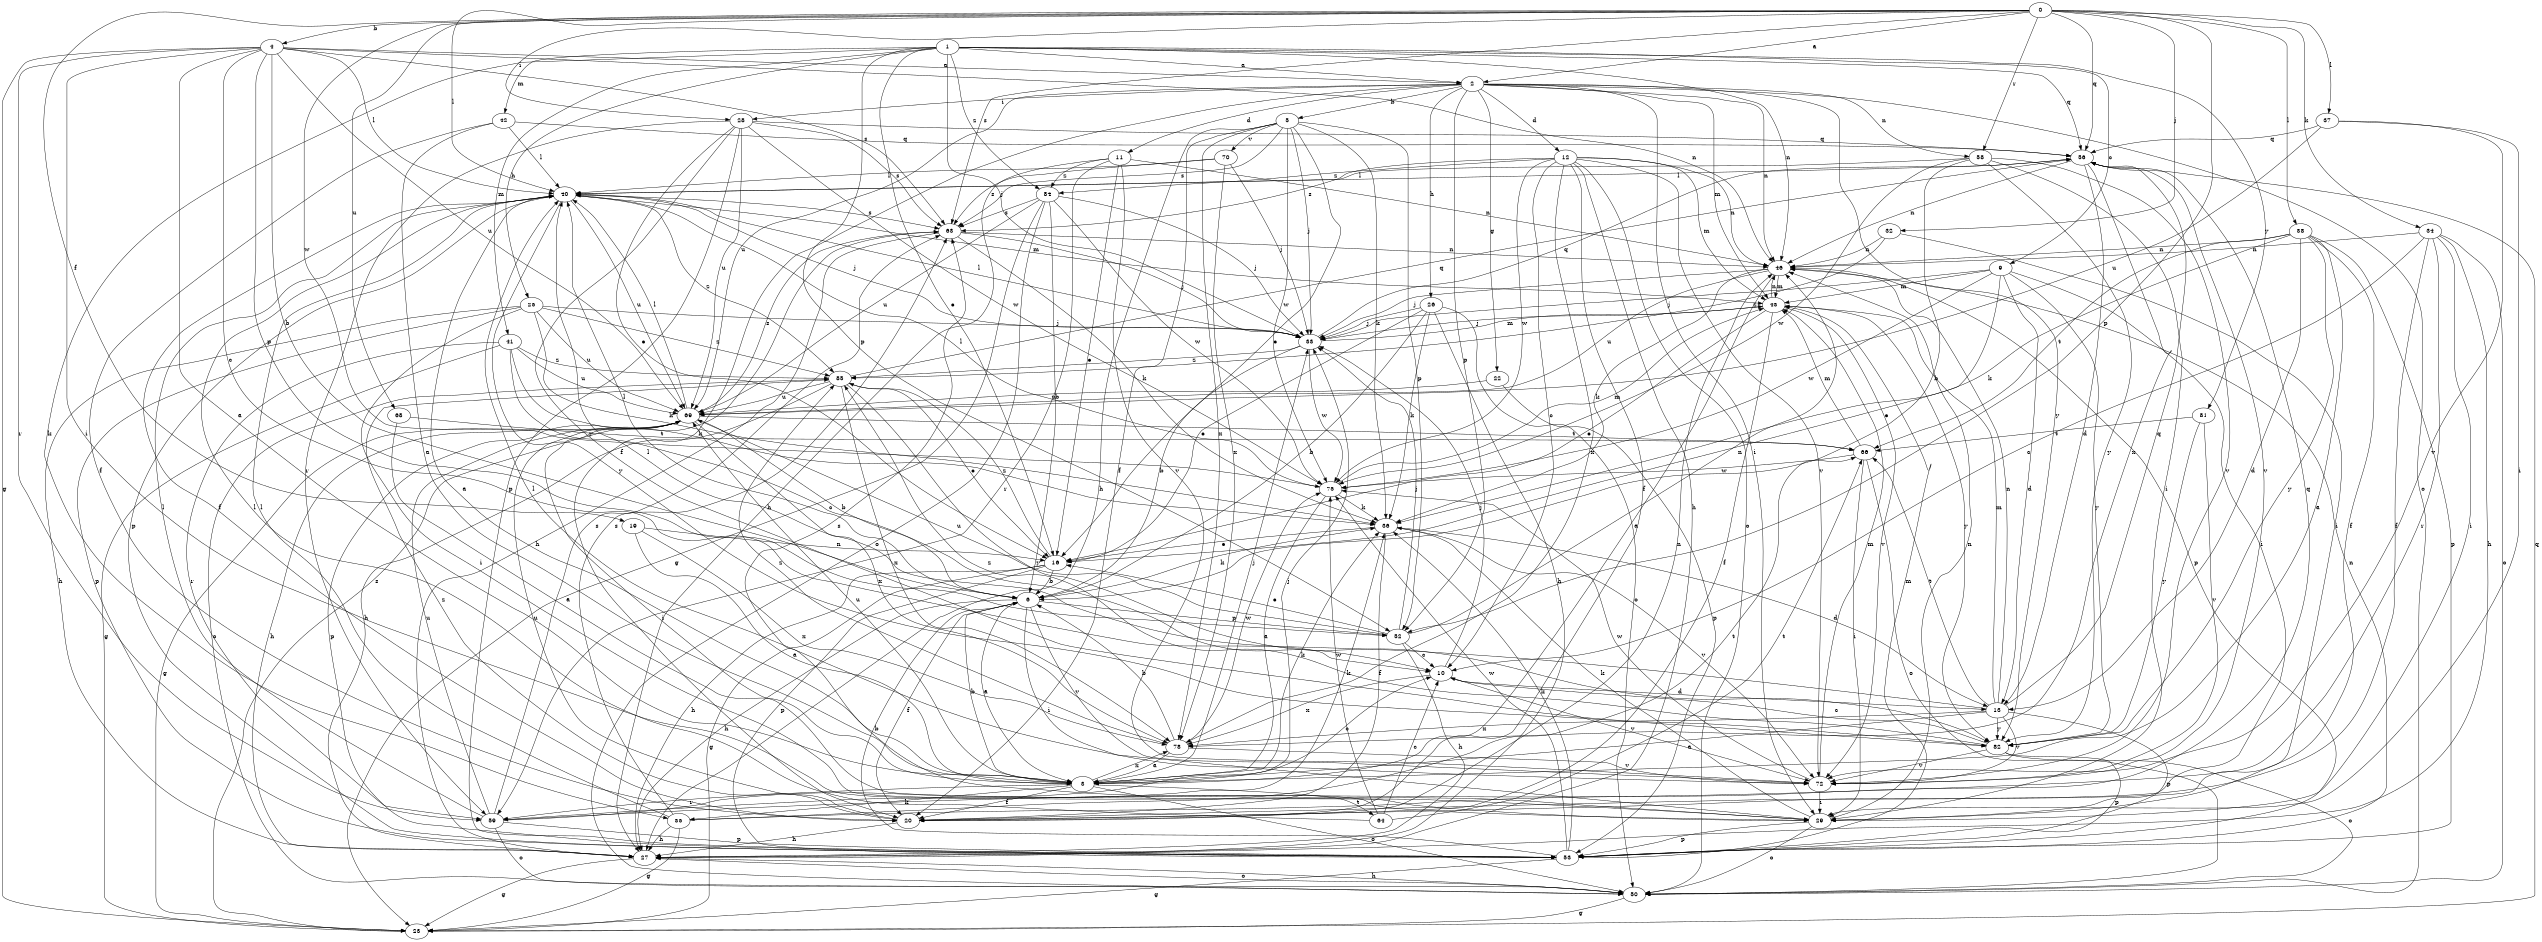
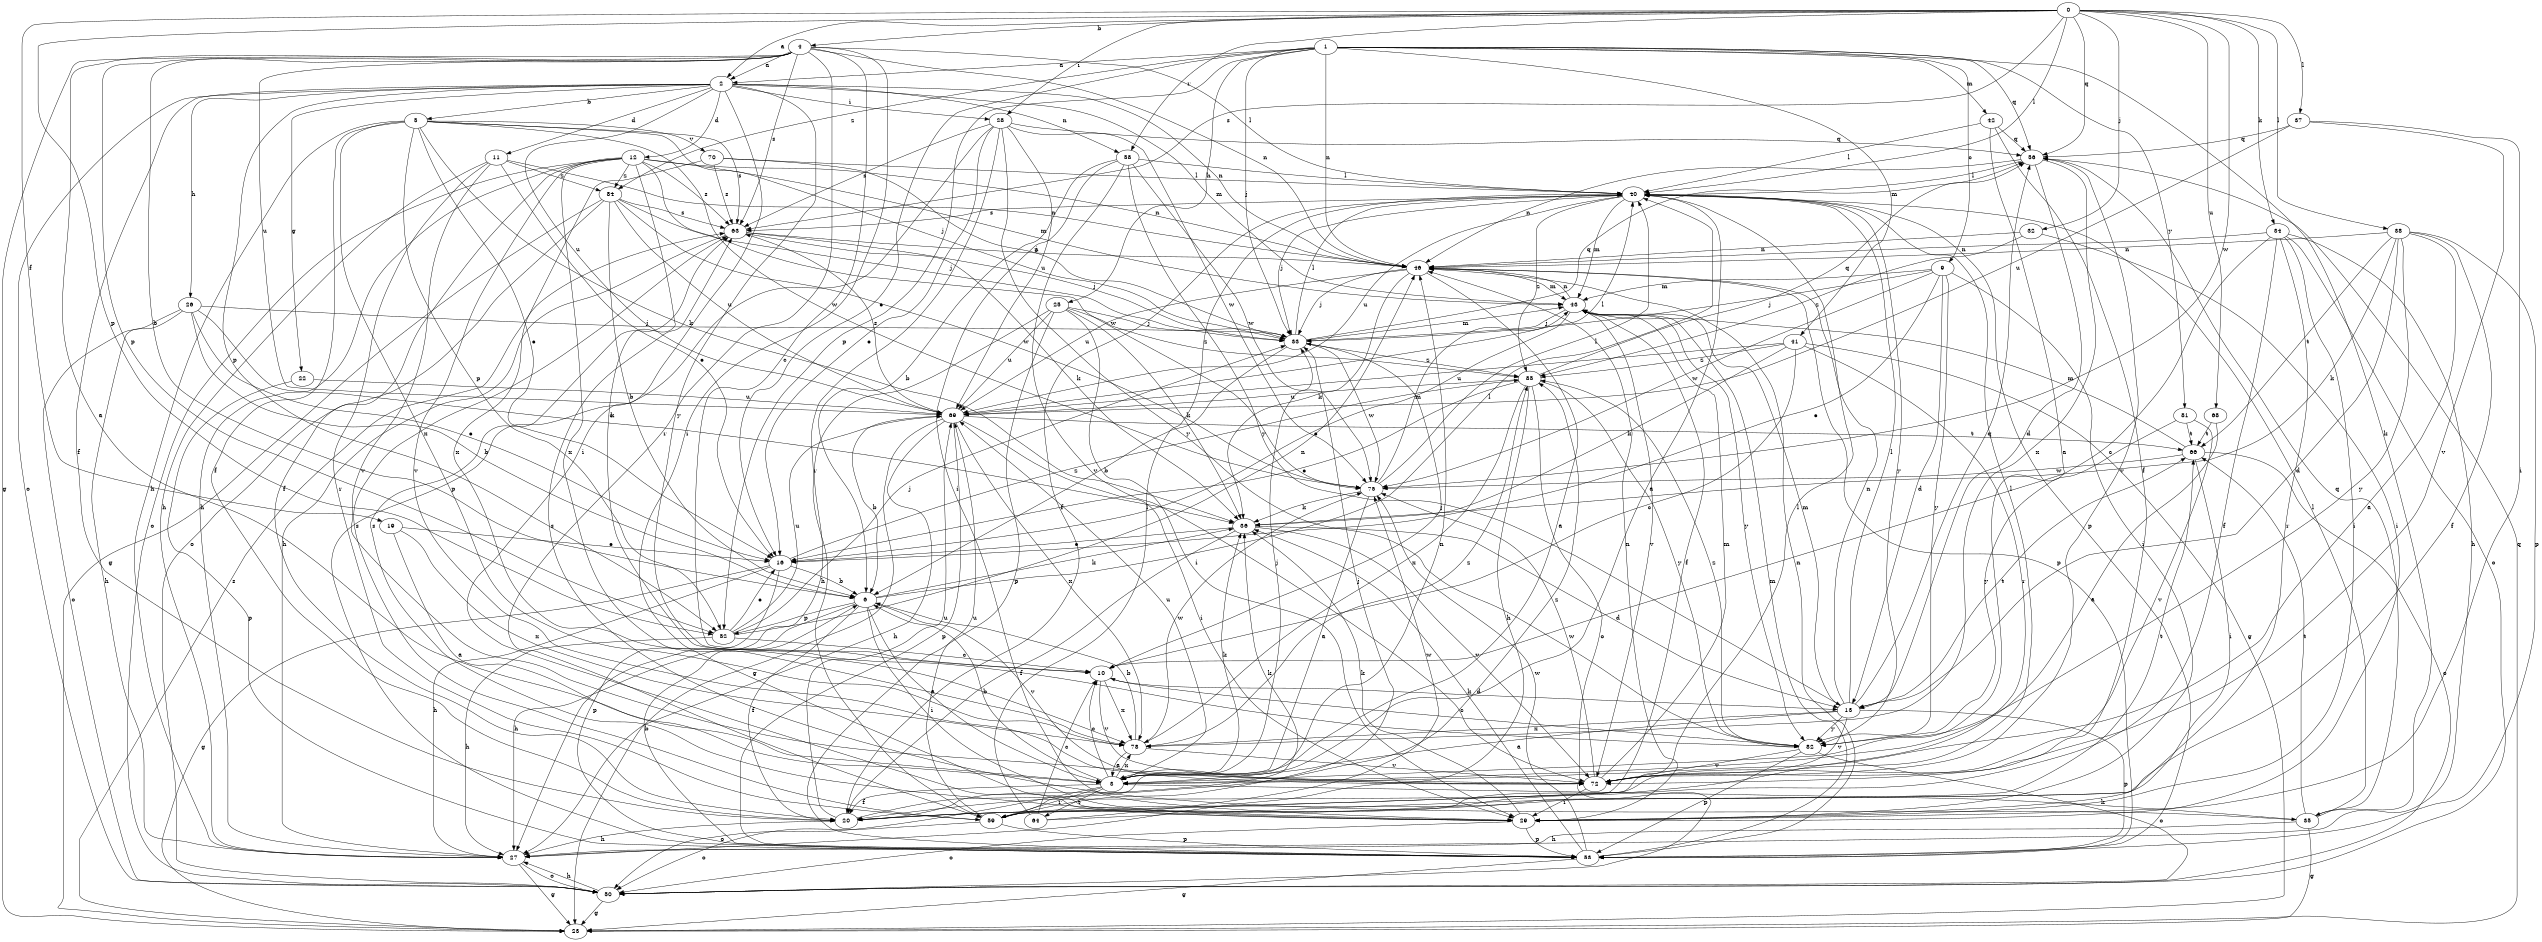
edge "58" -> "82": now "58" -> "13"
edge "19" -> "16": label "n" -> "e"
